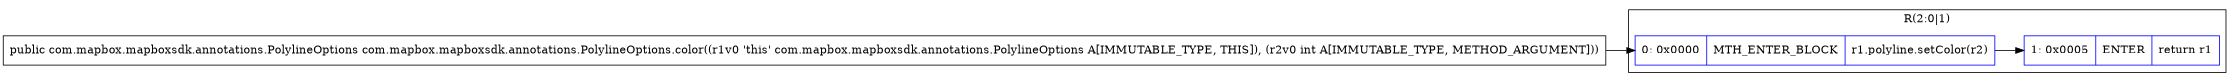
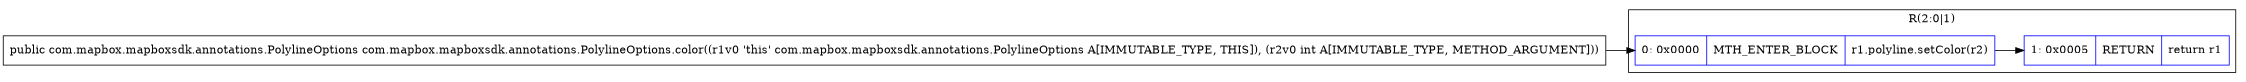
node "1: 0x0005": text "ENTER" -> "RETURN"
